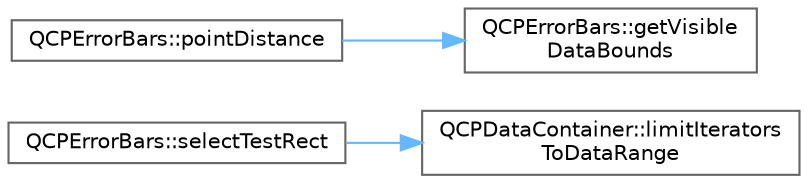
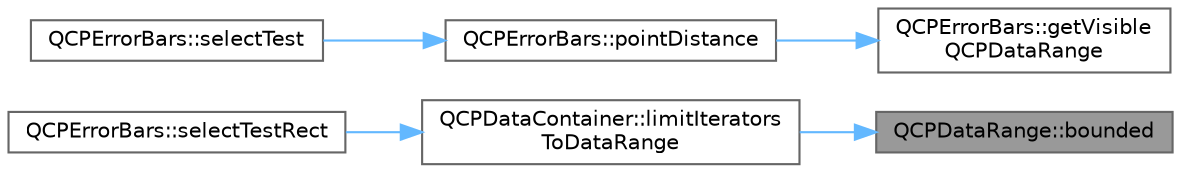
node "QCPErrorBars::selectTest": added
node "QCPErrorBars::getVisible DataBounds": label "QCPErrorBars::getVisible DataBounds" -> "QCPErrorBars::getVisible QCPDataRange"
node "QCPDataRange::bounded": added
